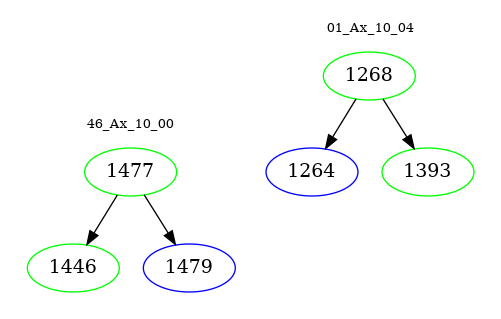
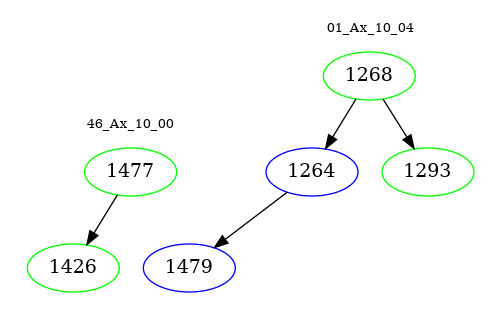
node "1393": label "1393" -> "1293"
edge "1477" -> "1479": now "1264" -> "1479"
node "1446": label "1446" -> "1426"
